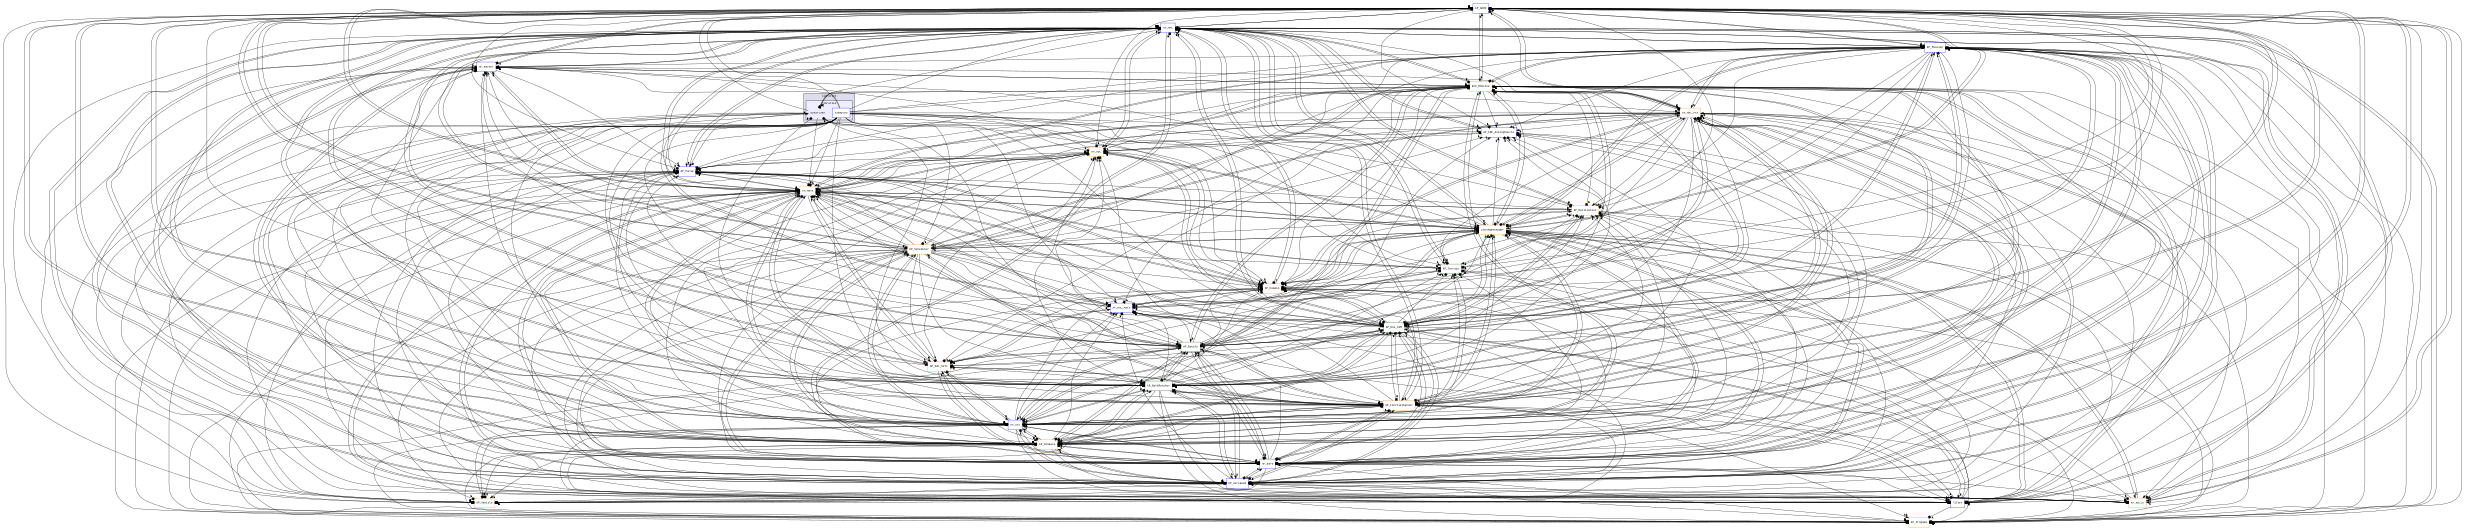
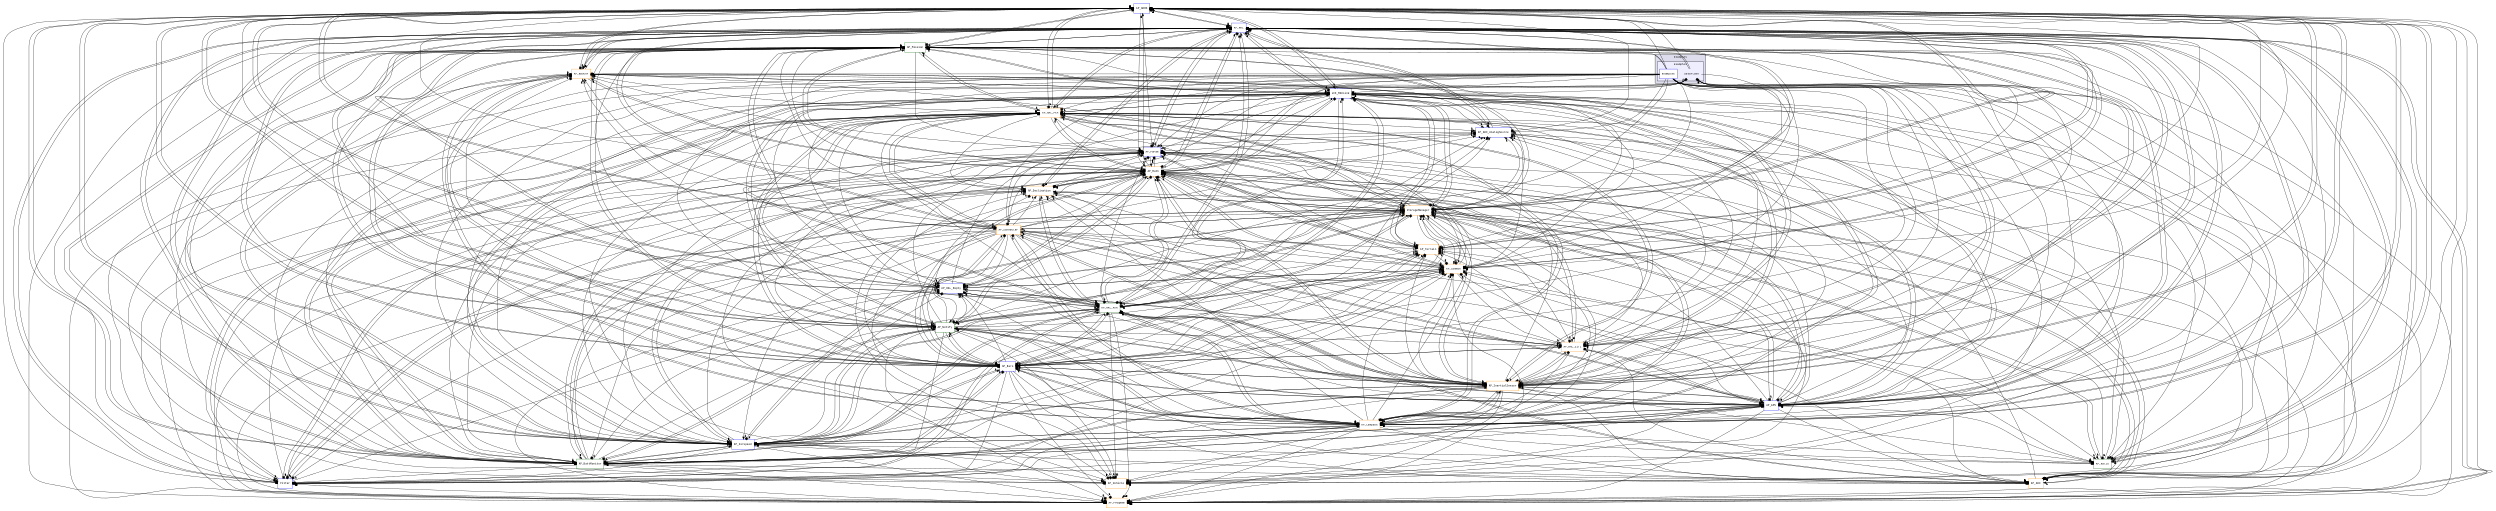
node "AP_Mission": color blue -> darkgreen
node "AP_NavEKF": color blue -> darkorange
node "GCS_MAVLink": color darkorange -> blue
edge "AP_ADC" -> "AP_NavEKF": now "AP_InertialSensor" -> "AP_NavEKF"
edge "AP_HAL_PX4" -> "DataFlash": now "AP_HAL_PX4" -> "AP_HAL"
edge "AP_HAL_PX4" -> "GCS_MAVLink": arrowhead box -> normal
cluster "libraries": label "libraries" -> "examples"
edge "examples" -> "AP_Common": now "AP_ADC_AnalogSource" -> "AP_Common"
edge "AP_Terrain" -> "DataFlash": removed
edge "examples" -> "AP_Param": now "AP_ADC_AnalogSource" -> "AP_Param"
edge "GCS_MAVLink" -> "AP_Scheduler": removed
node "AP_Terrain": color darkgreen -> darkorange
node "AP_HAL_Math": label "AP_HAL_Math" -> "AP_HAL_Empty"
edge "StorageManager" -> "AP_Compass": removed
edge "AP_HAL_SITL" -> "AP_BattMonitor": now "AP_HAL_SITL" -> "AP_Declination"
edge "AP_ADC" -> "AP_Progmem": now "AP_ADC_AnalogSource" -> "AP_Progmem"
node "AP_Rally": color darkorange -> darkgreen
